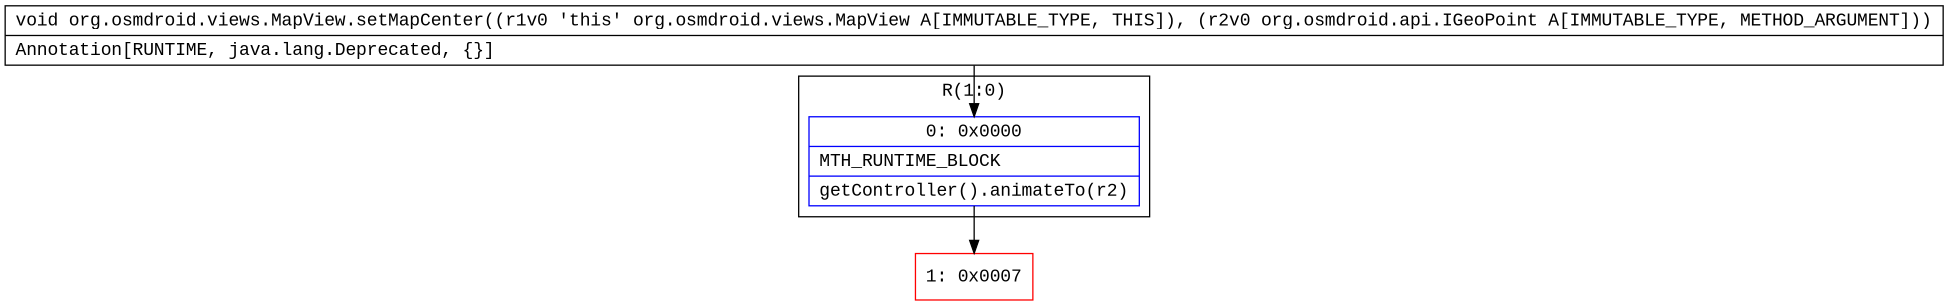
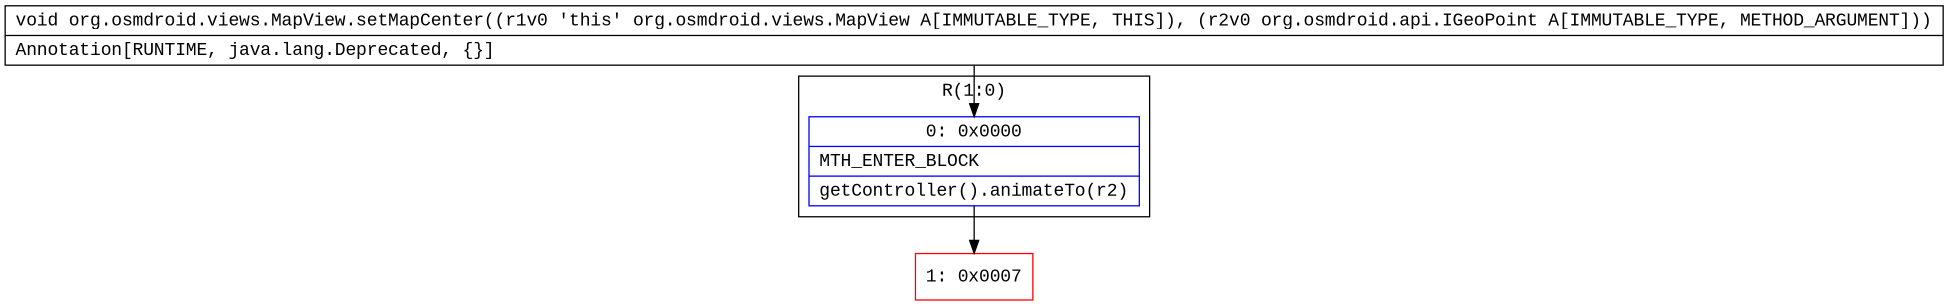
node "0: 0x0000": text "MTH_RUNTIME_BLOCK" -> "MTH_ENTER_BLOCK"
